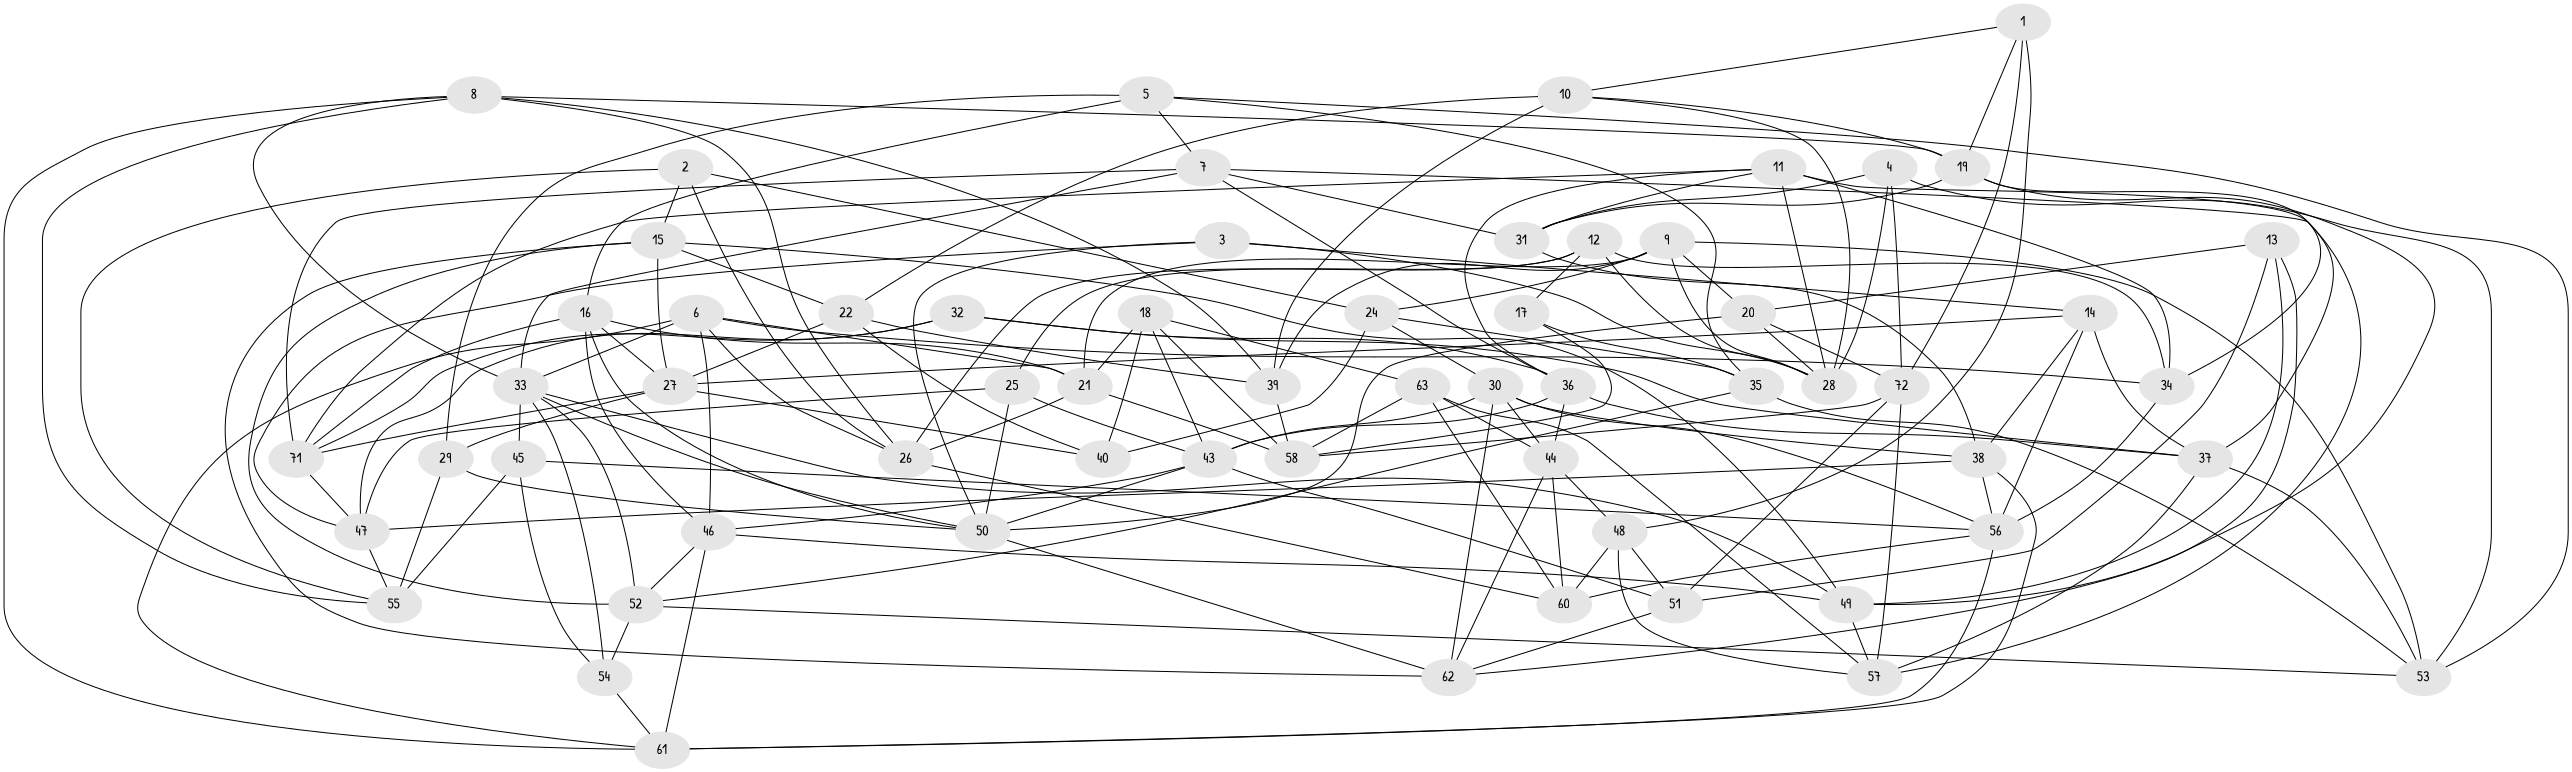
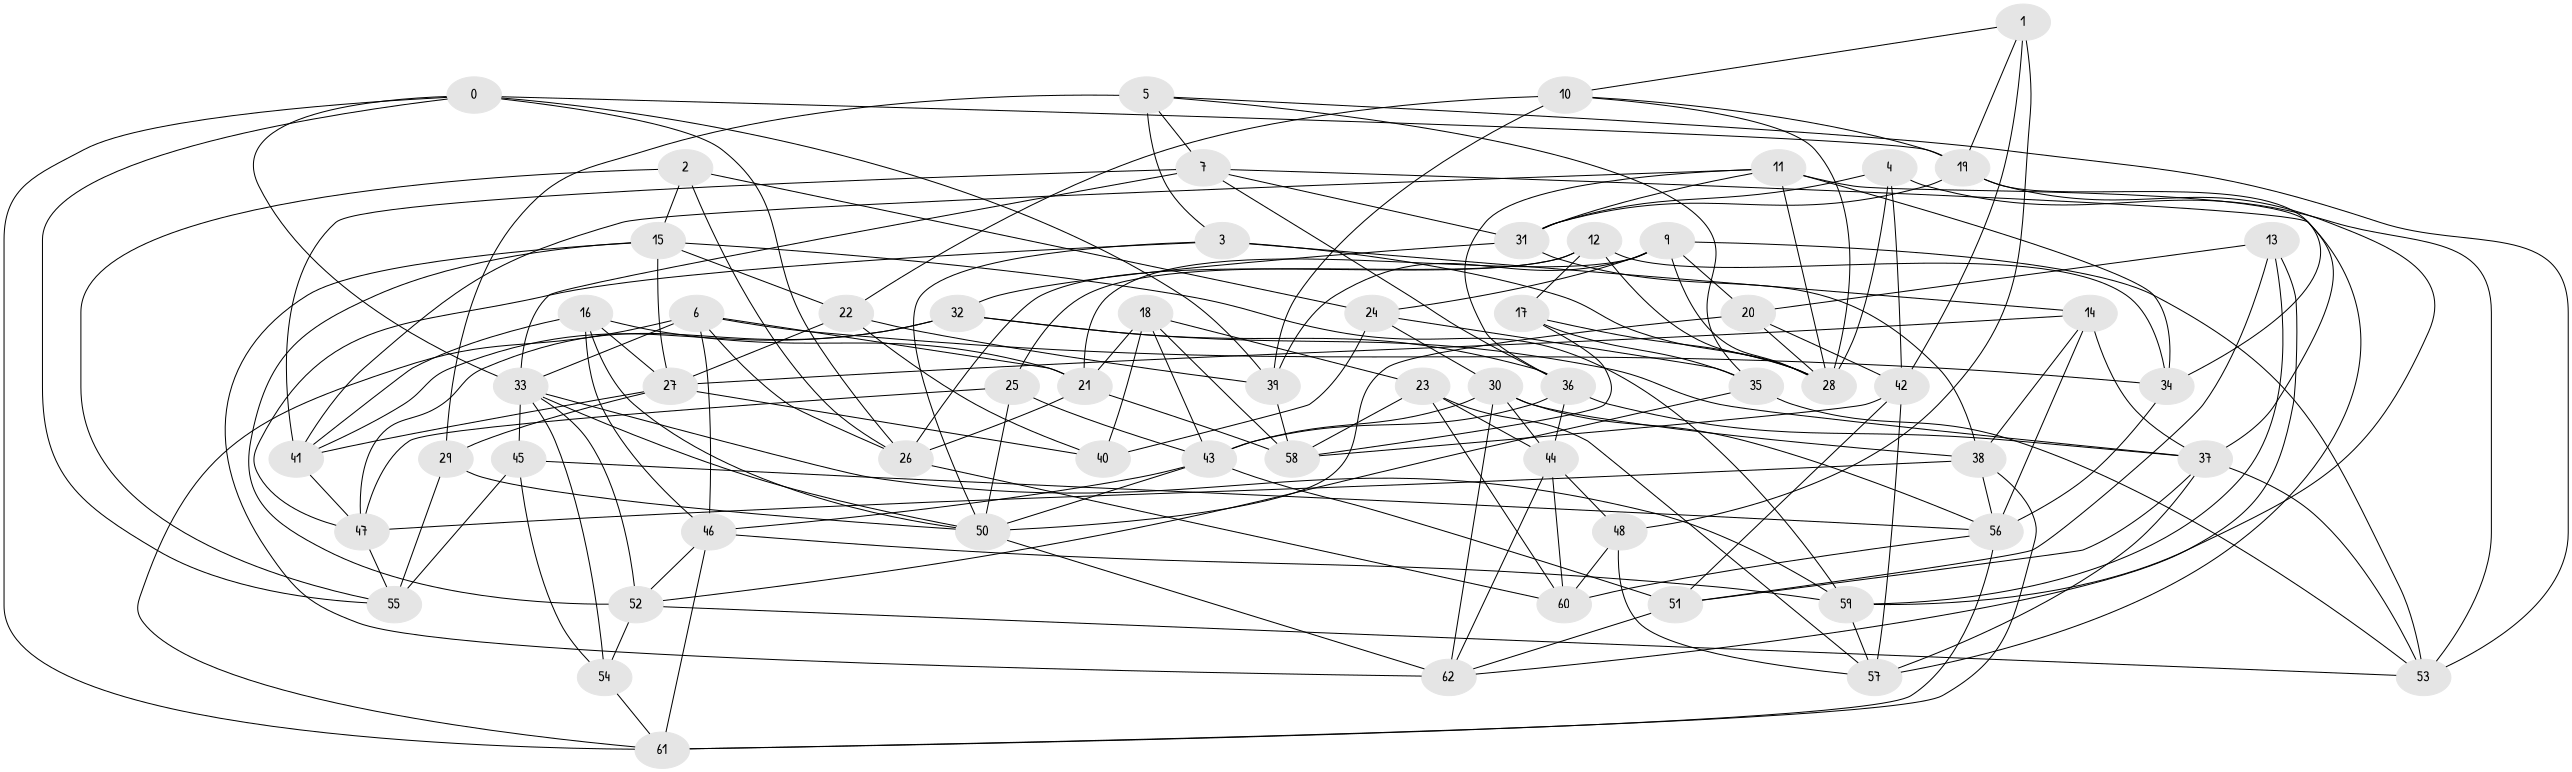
node "8": label "8" -> "0"
edge "5" -- "16": now "5" -- "3"
edge "31" -- "32": added
edge "17" -- "28": added
node "63": label "63" -> "23"
node "72": label "72" -> "42"
node "71": label "71" -> "41"
edge "48" -- "51": now "37" -- "51"
node "49": label "49" -> "59"
